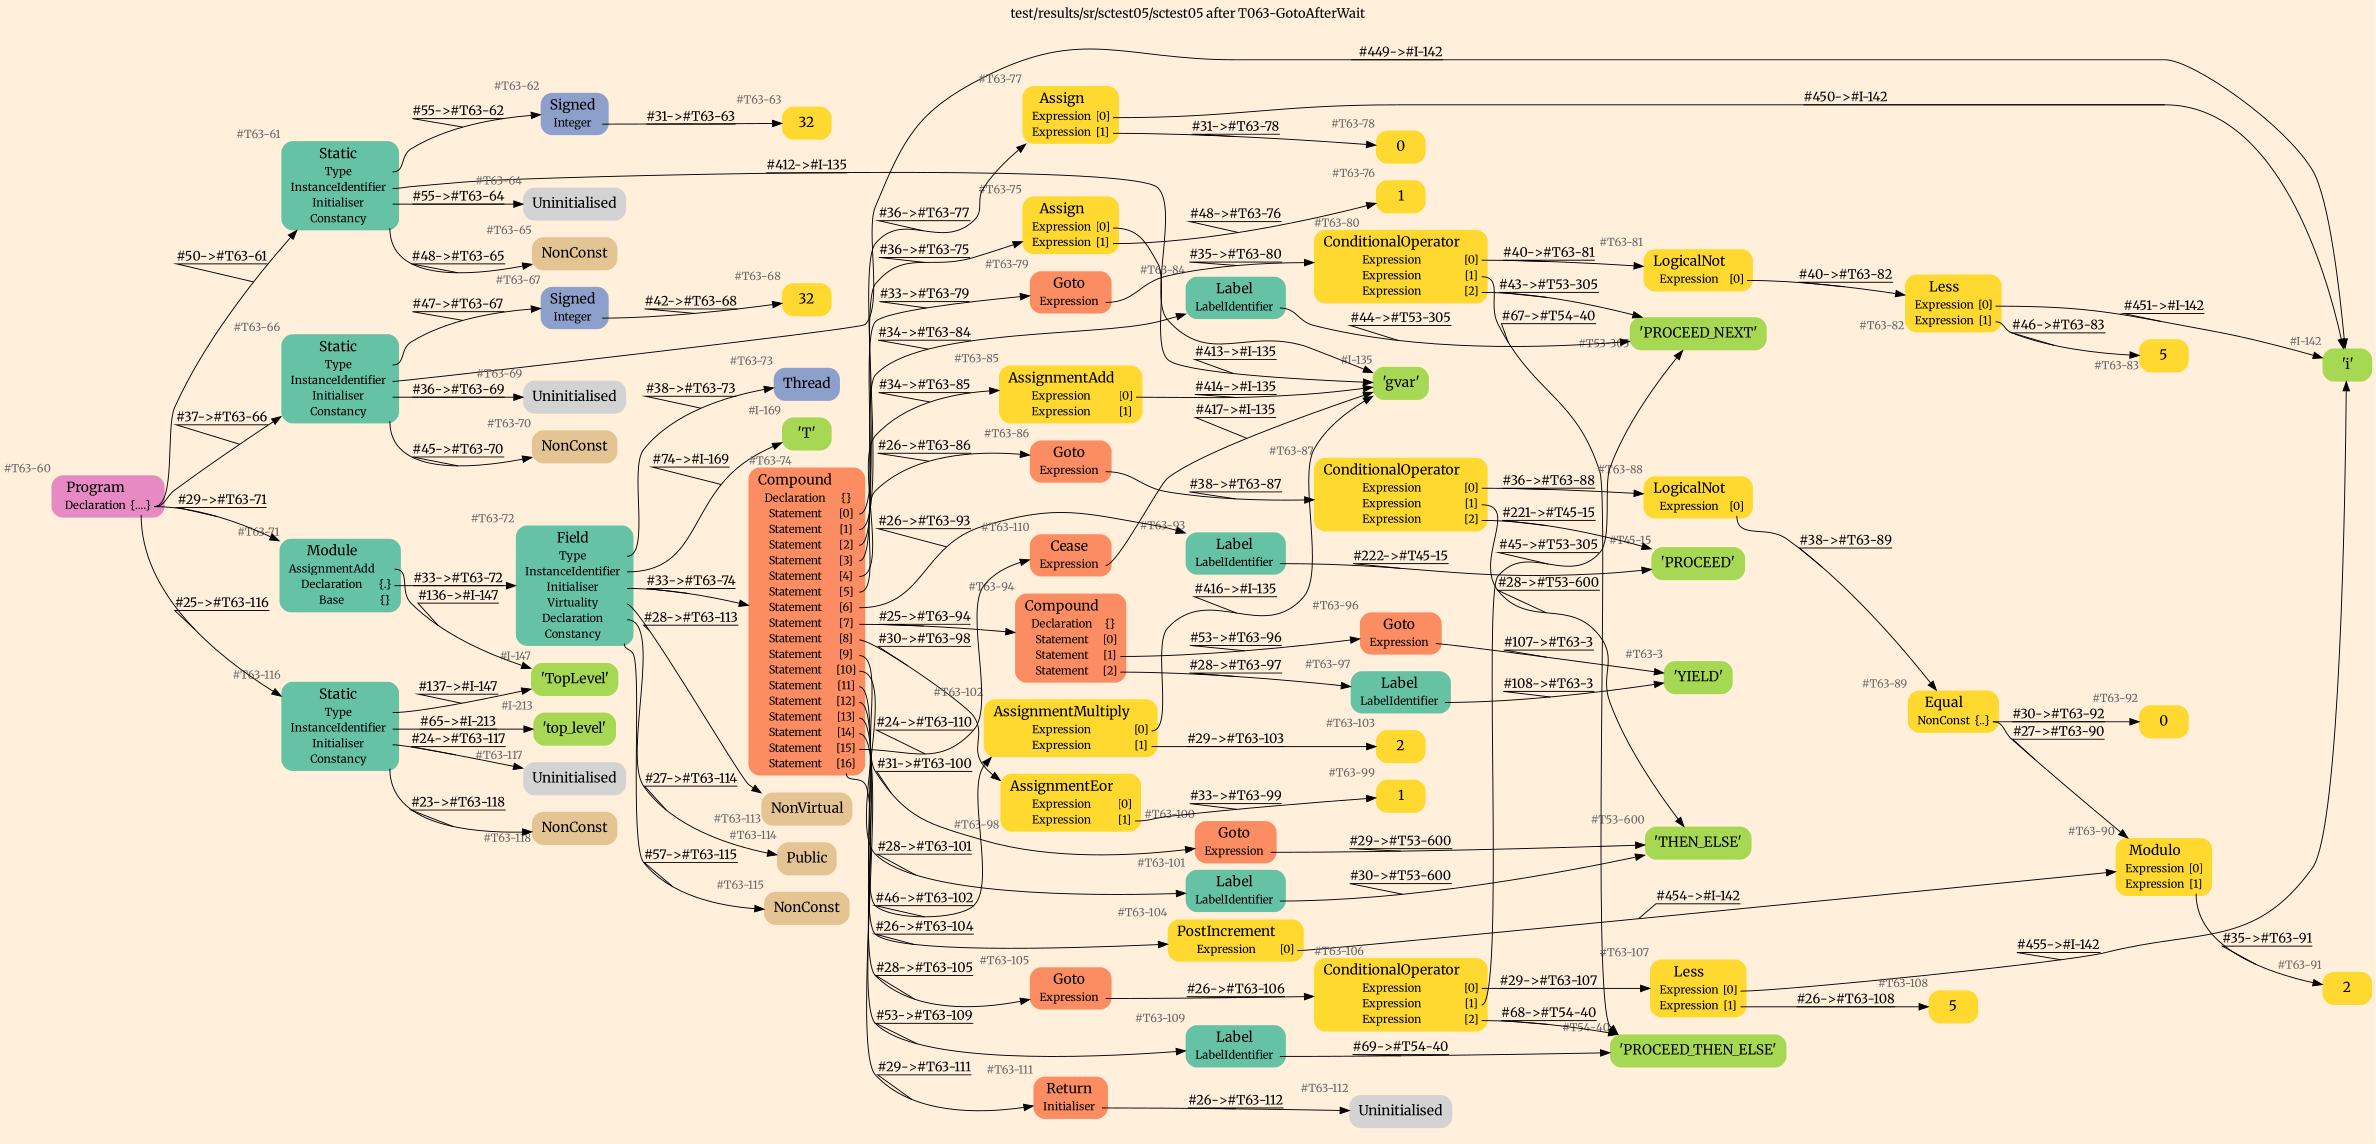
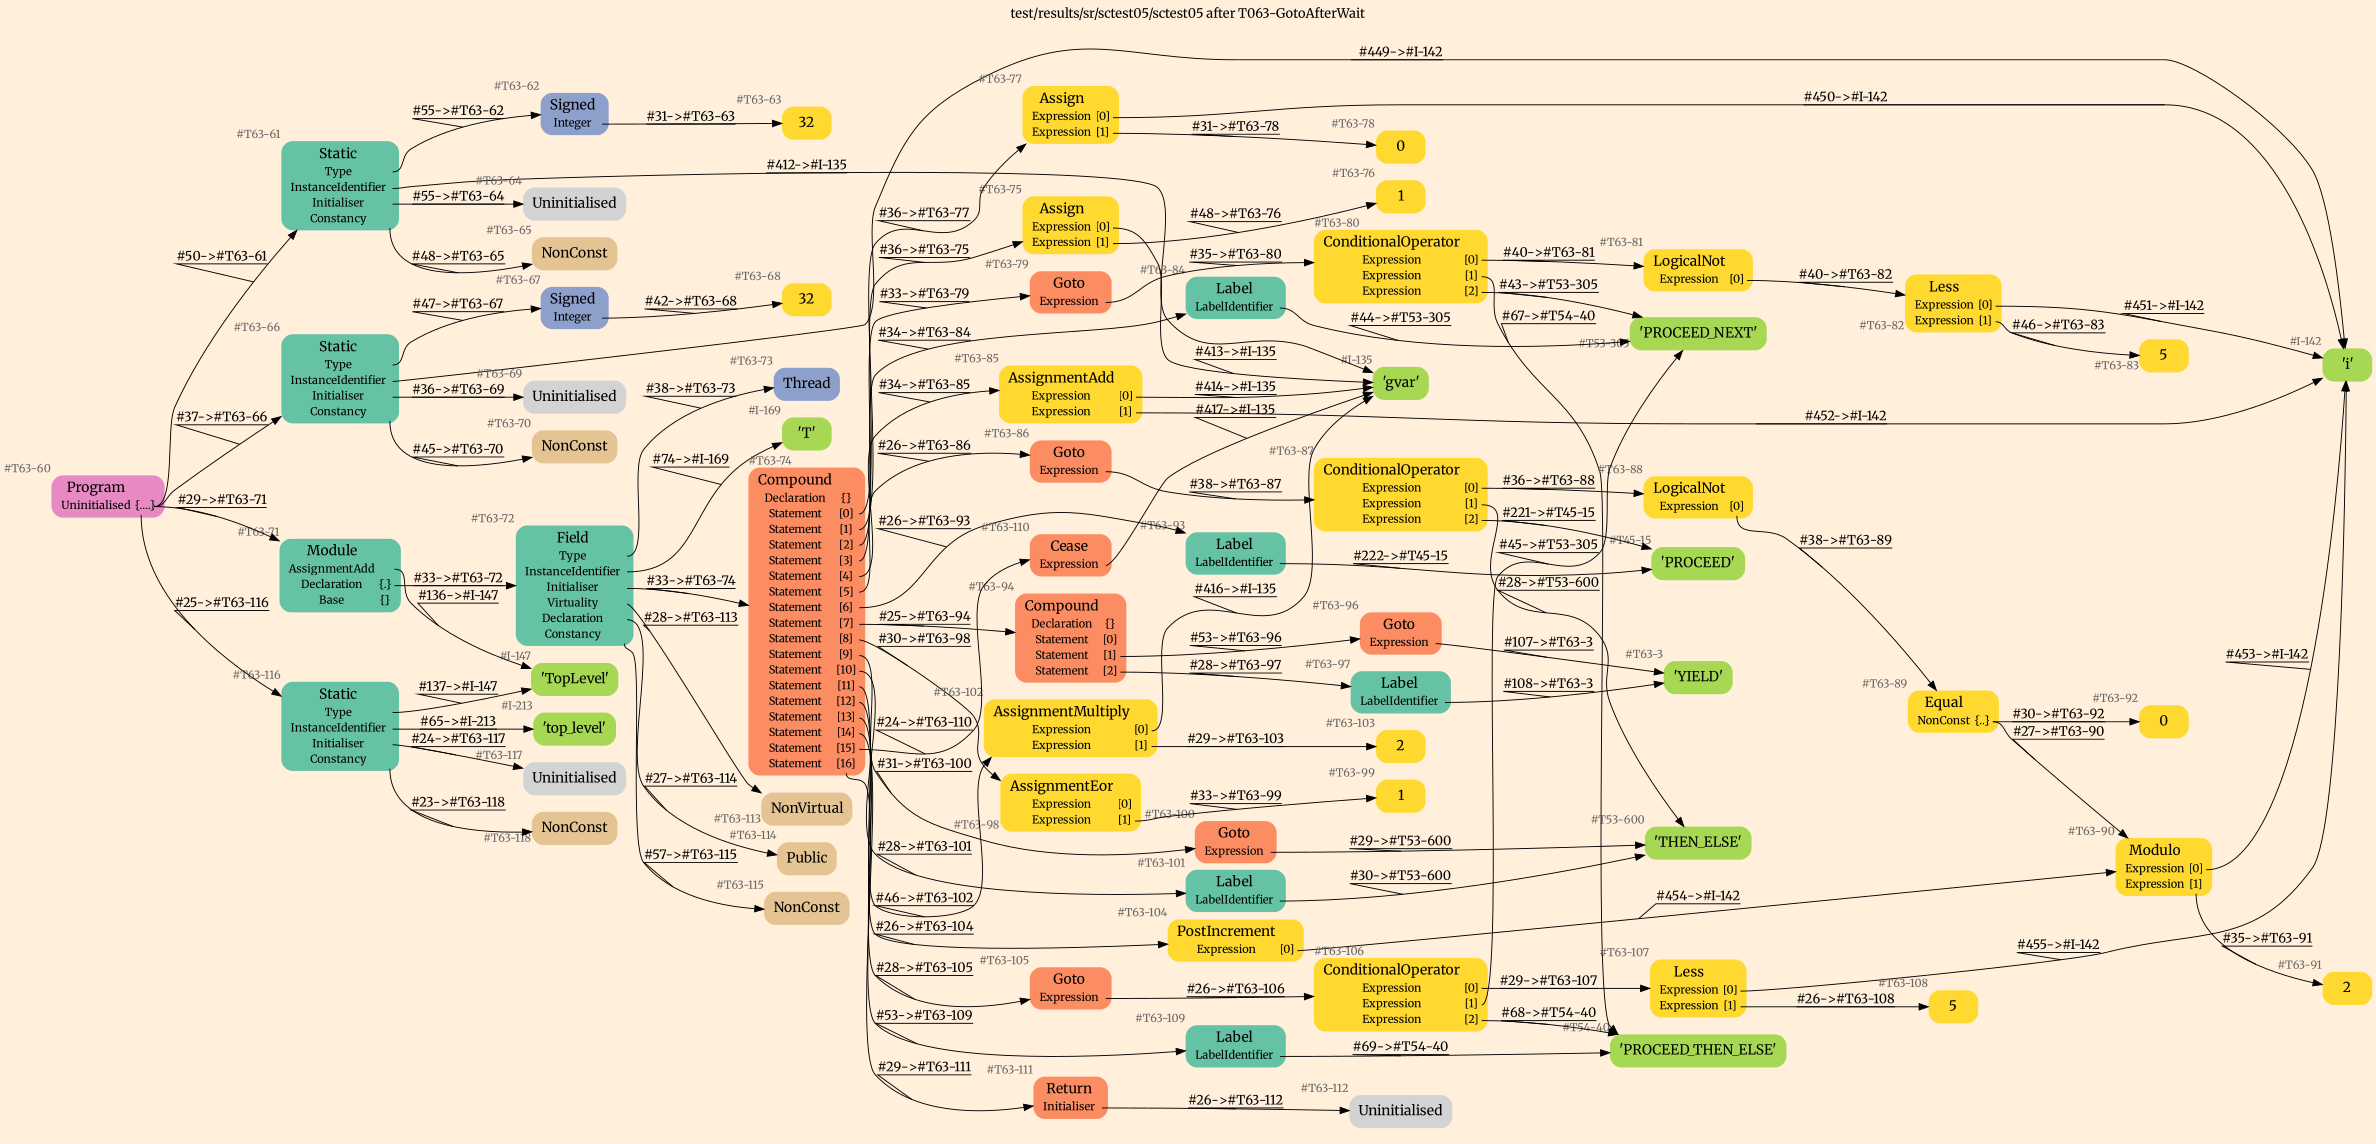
edge "AssignmentAdd" -> "'i'": added, label "#452->#I-142"
node "Program": text "Declaration" -> "Uninitialised"
edge "Modulo" -> "'i'": added, label "#453->#I-142"
